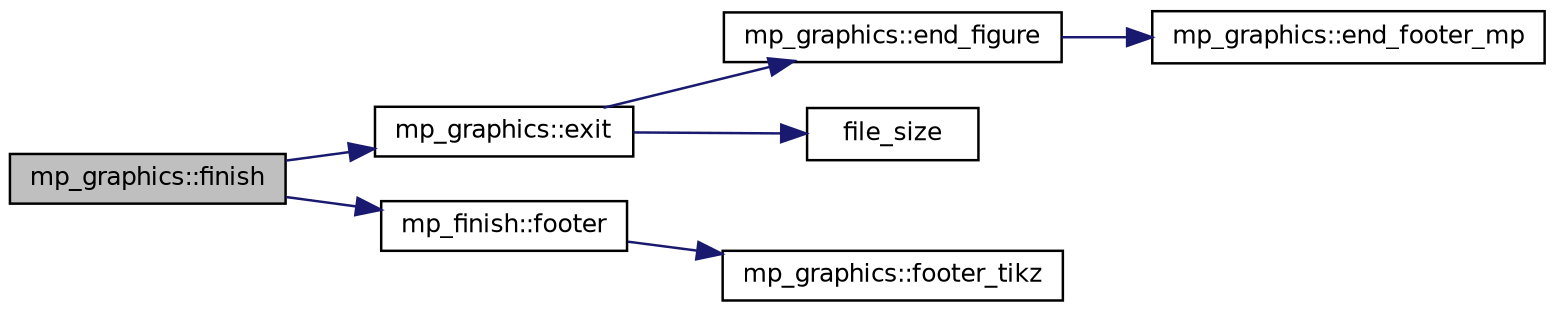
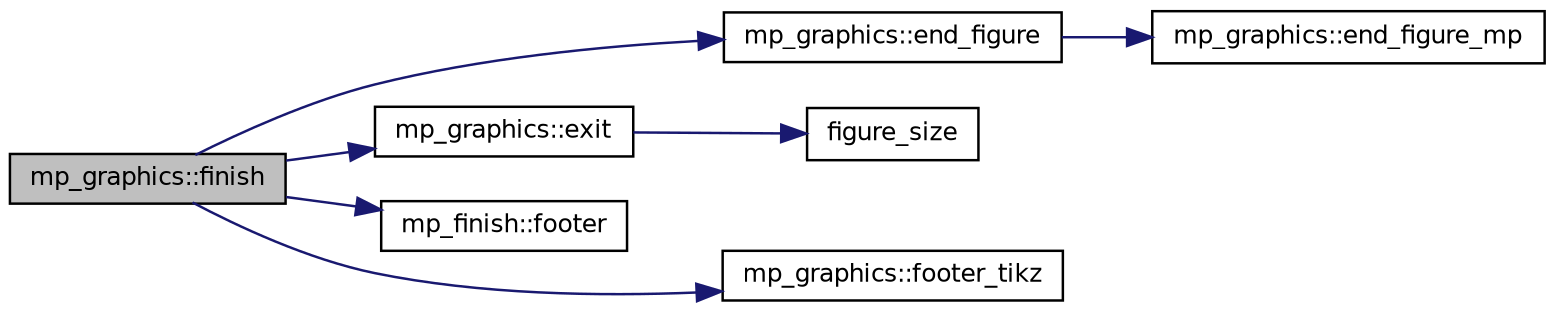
node "mp_graphics::end_footer_mp": label "mp_graphics::end_footer_mp" -> "mp_graphics::end_figure_mp"
edge "mp_graphics::exit" -> "mp_graphics::end_figure": now "mp_graphics::finish" -> "mp_graphics::end_figure"
node "file_size": label "file_size" -> "figure_size"
edge "mp_finish::footer" -> "mp_graphics::footer_tikz": now "mp_graphics::finish" -> "mp_graphics::footer_tikz"
